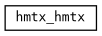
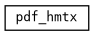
node "hmtx_hmtx": label "hmtx_hmtx" -> "pdf_hmtx"
